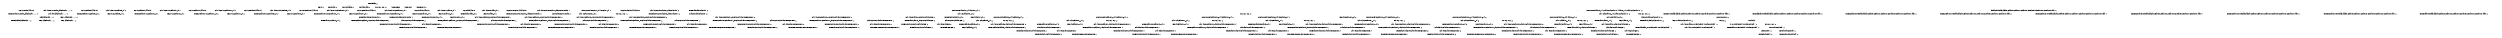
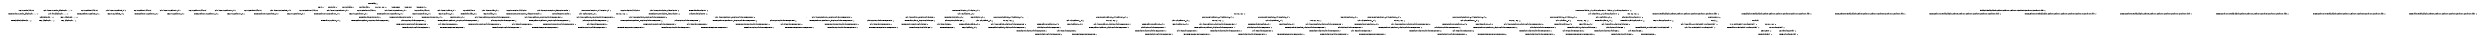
node "(LITERAL,null,sealedString != null)": removed
